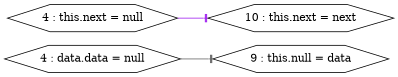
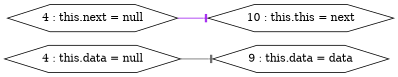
node "10 : this.next = next": label "10 : this.next = next" -> "10 : this.this = next"
node "4 : data.data = null": label "4 : data.data = null" -> "4 : this.data = null"
node "9 : this.null = data": label "9 : this.null = data" -> "9 : this.data = data"
